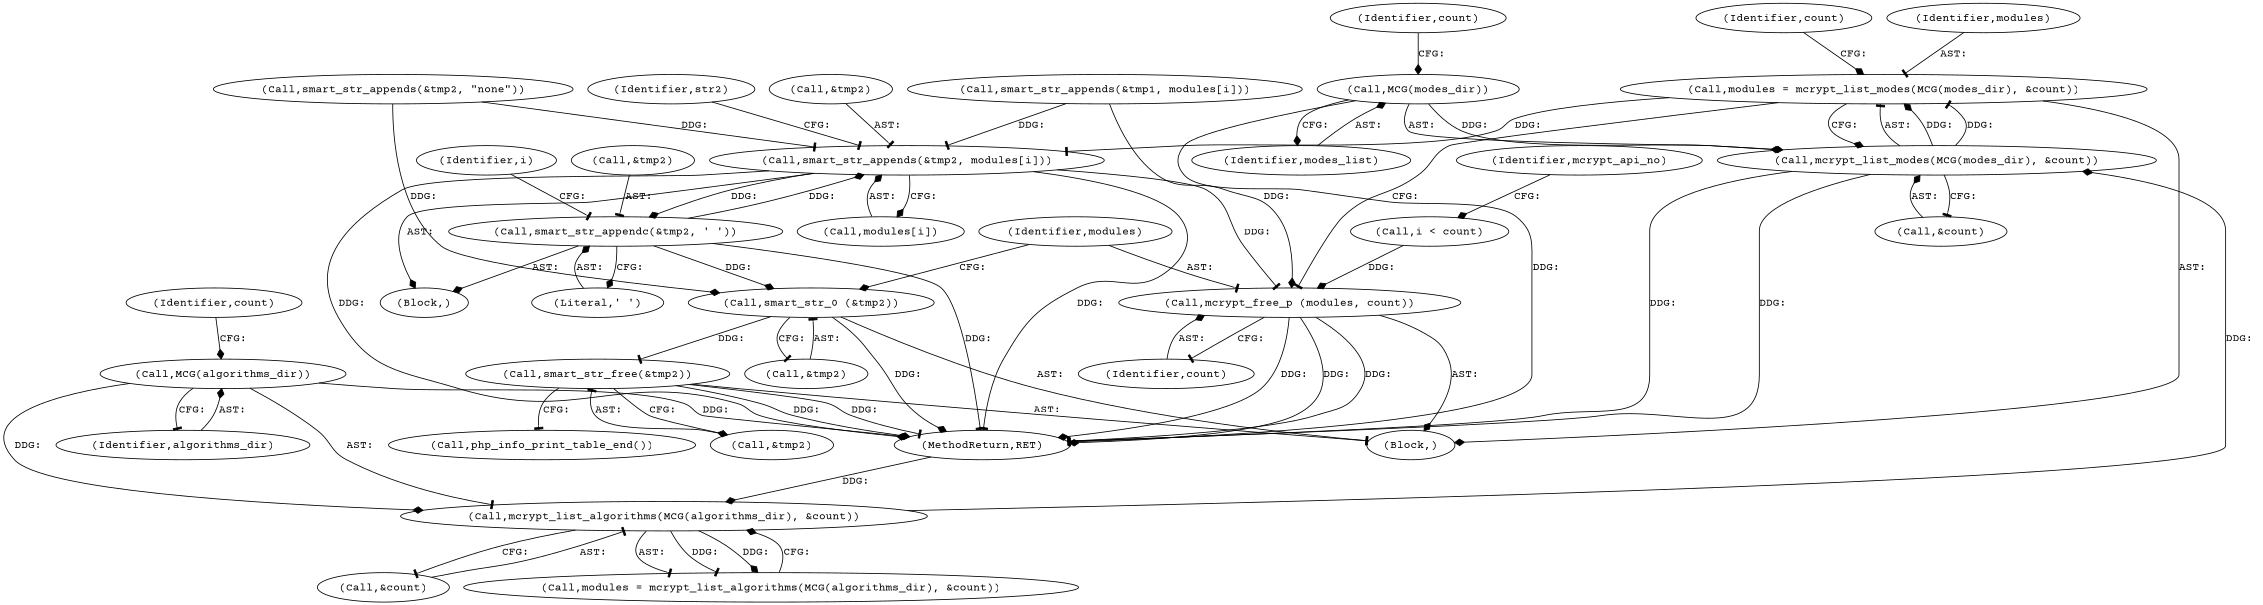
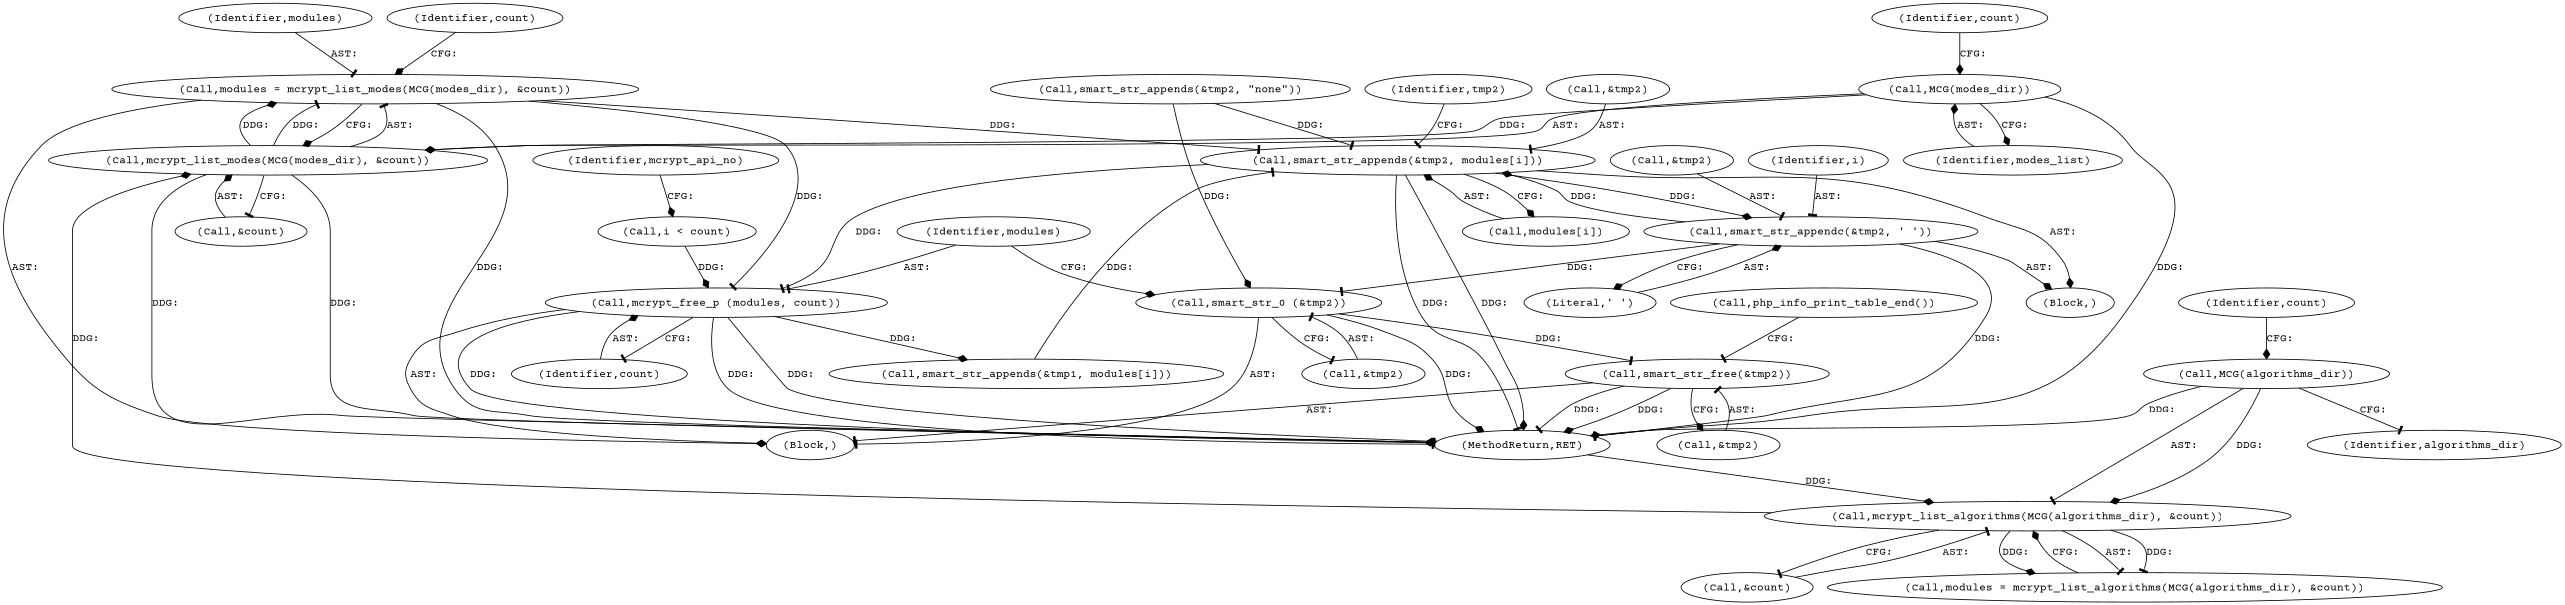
node "(Identifier,str2)": label "(Identifier,str2)" -> "(Identifier,tmp2)"
edge "(Call,smart_str_appends(&tmp1, modules[i]))" -> "(Call,mcrypt_free_p (modules, count))": reversed
edge "(Identifier,i)" -> "(Call,smart_str_appendc(&tmp2, ' '))": label "CFG: " -> "AST: "
edge "(Call,modules = mcrypt_list_modes(MCG(modes_dir), &count))" -> "(Call,mcrypt_free_p (modules, count))": label "CFG: " -> "DDG: "
edge "(Call,smart_str_appendc(&tmp2, ' '))" -> "(Call,smart_str_0 (&tmp2))": arrowhead diamond -> tee
edge "(Call,smart_str_free(&tmp2))" -> "(Call,php_info_print_table_end())": reversed
edge "(Identifier,algorithms_dir)" -> "(Call,MCG(algorithms_dir))": removed, label "AST:"
edge "(Call,modules = mcrypt_list_modes(MCG(modes_dir), &count))" -> "(MethodReturn,RET)": added, label "DDG:"
